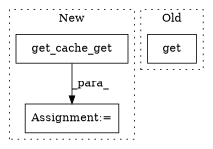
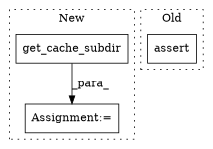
node "get_cache_get": label "get_cache_get" -> "get_cache_subdir"
node "get": label "get" -> "assert"
